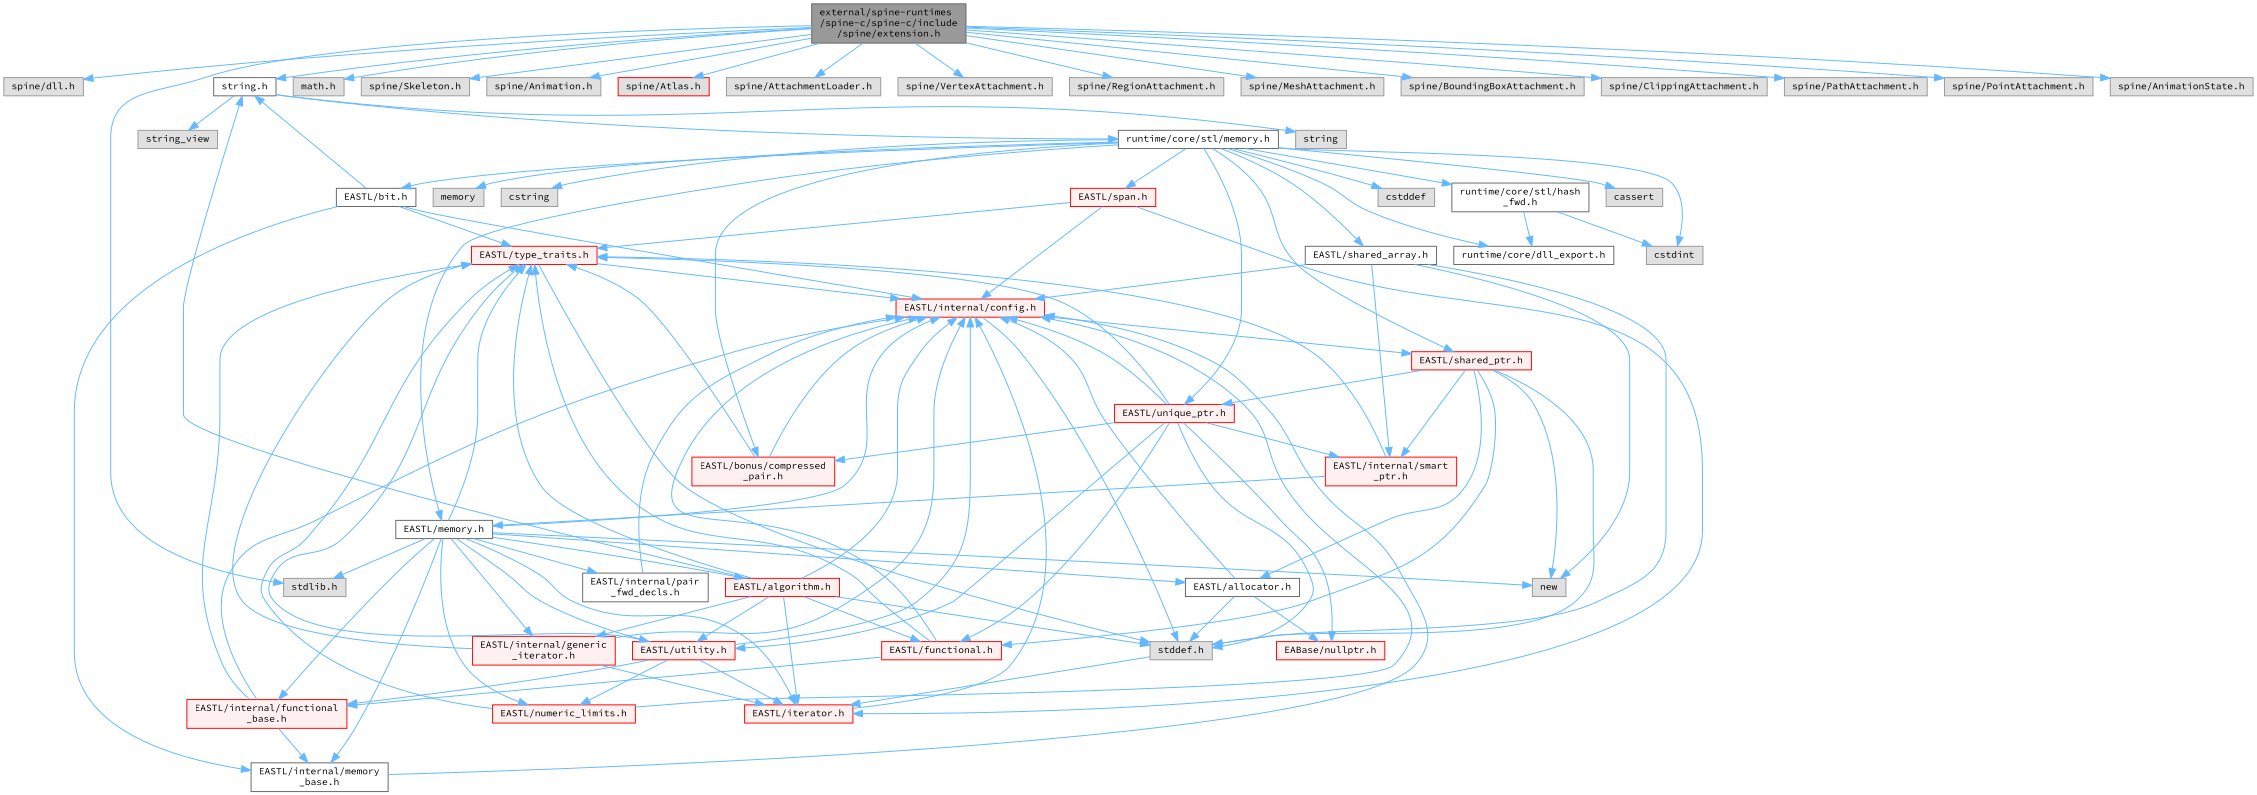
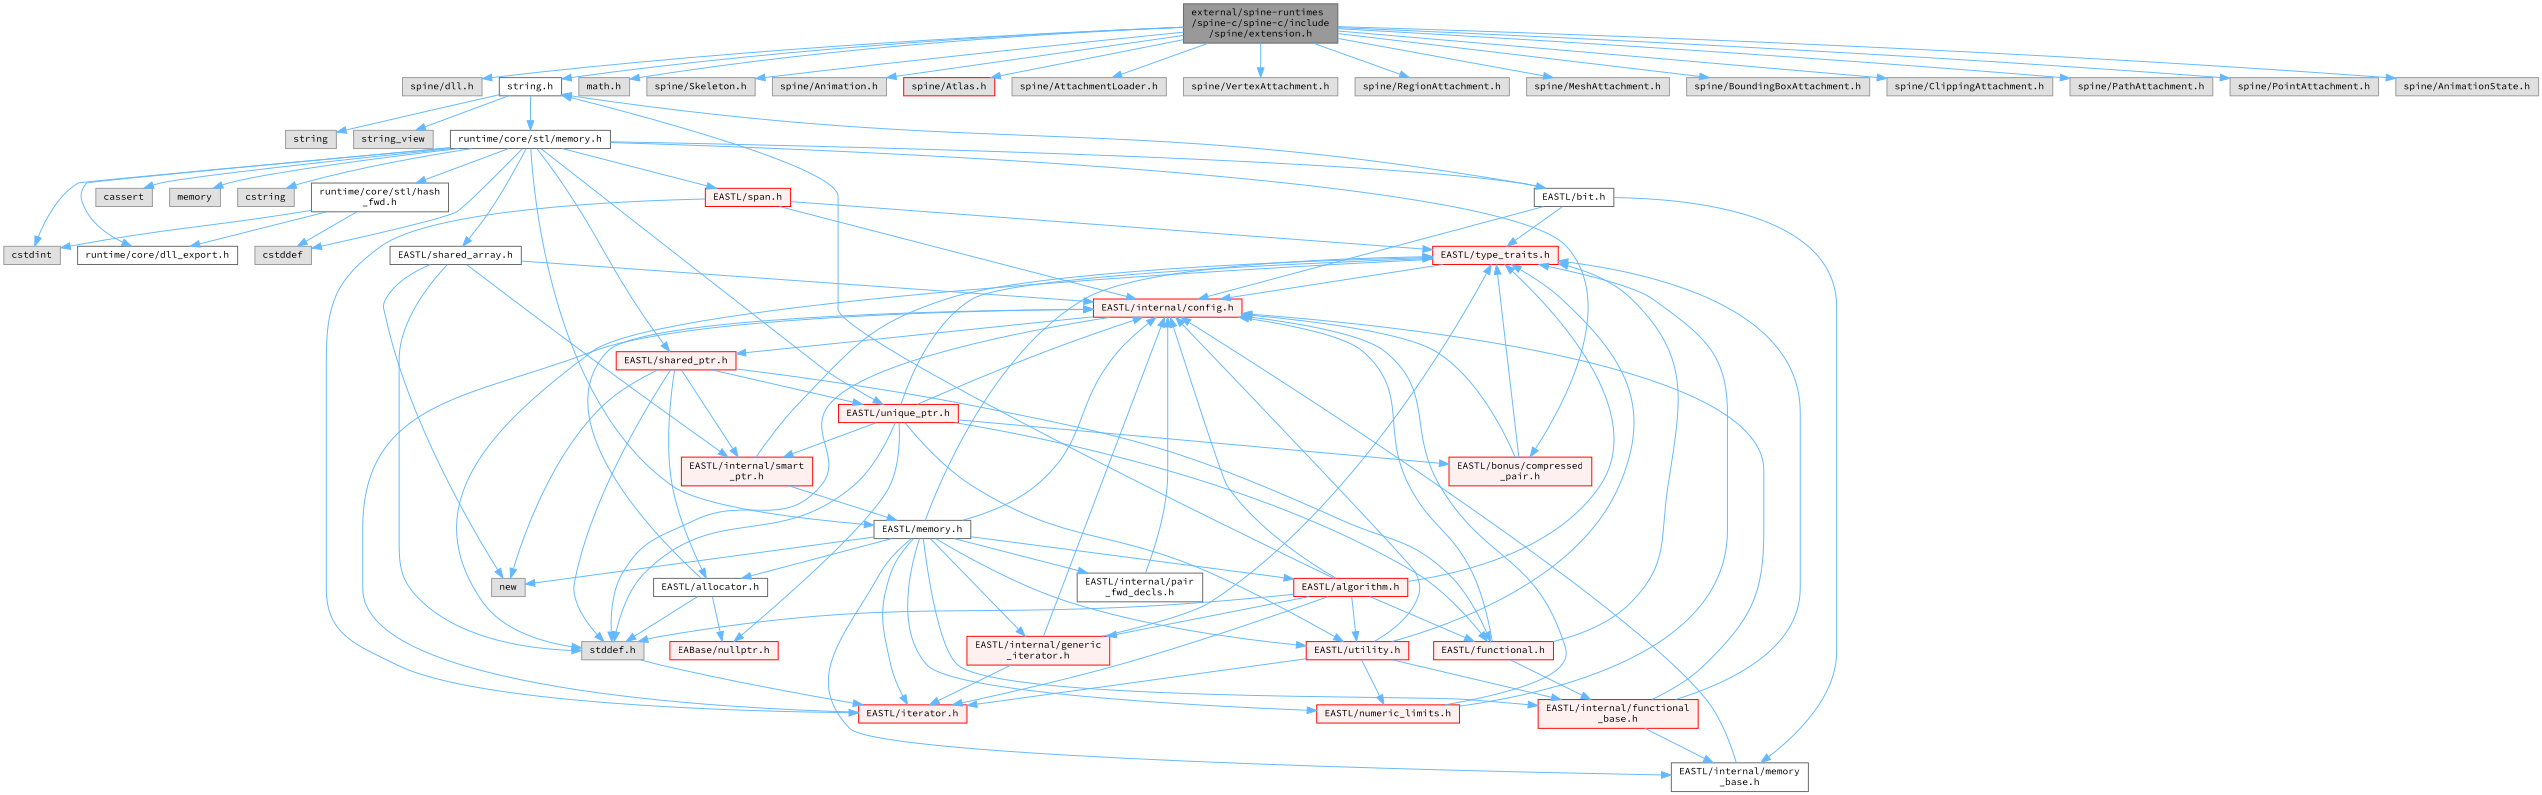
edge "runtime/core/stl/hash _fwd.h" -> "cstddef": added
node "stdlib.h": removed
